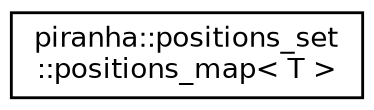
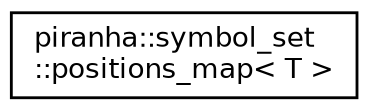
node "piranha::positions_set ::positions_map< T >": label "piranha::positions_set ::positions_map< T >" -> "piranha::symbol_set ::positions_map< T >"
